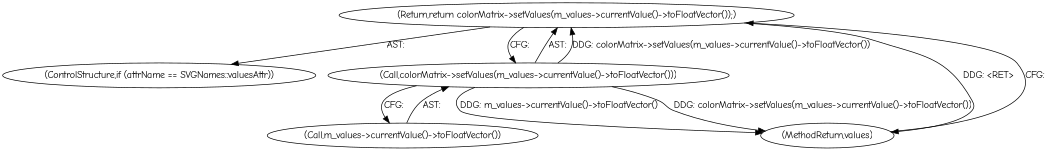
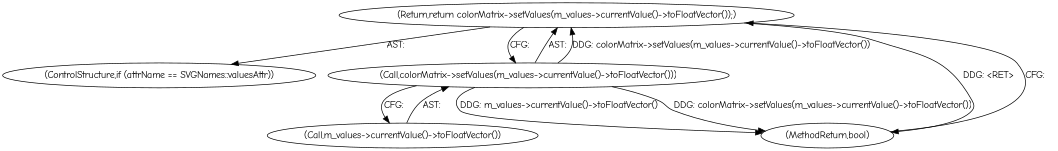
node "(MethodReturn,values)": label "(MethodReturn,values)" -> "(MethodReturn,bool)"
